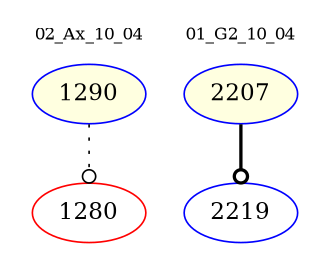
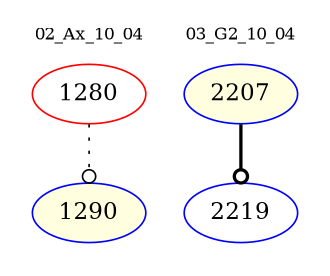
cluster "01_G2_10_04": label "01_G2_10_04" -> "03_G2_10_04"
edge "1290" -> "1280": reversed
